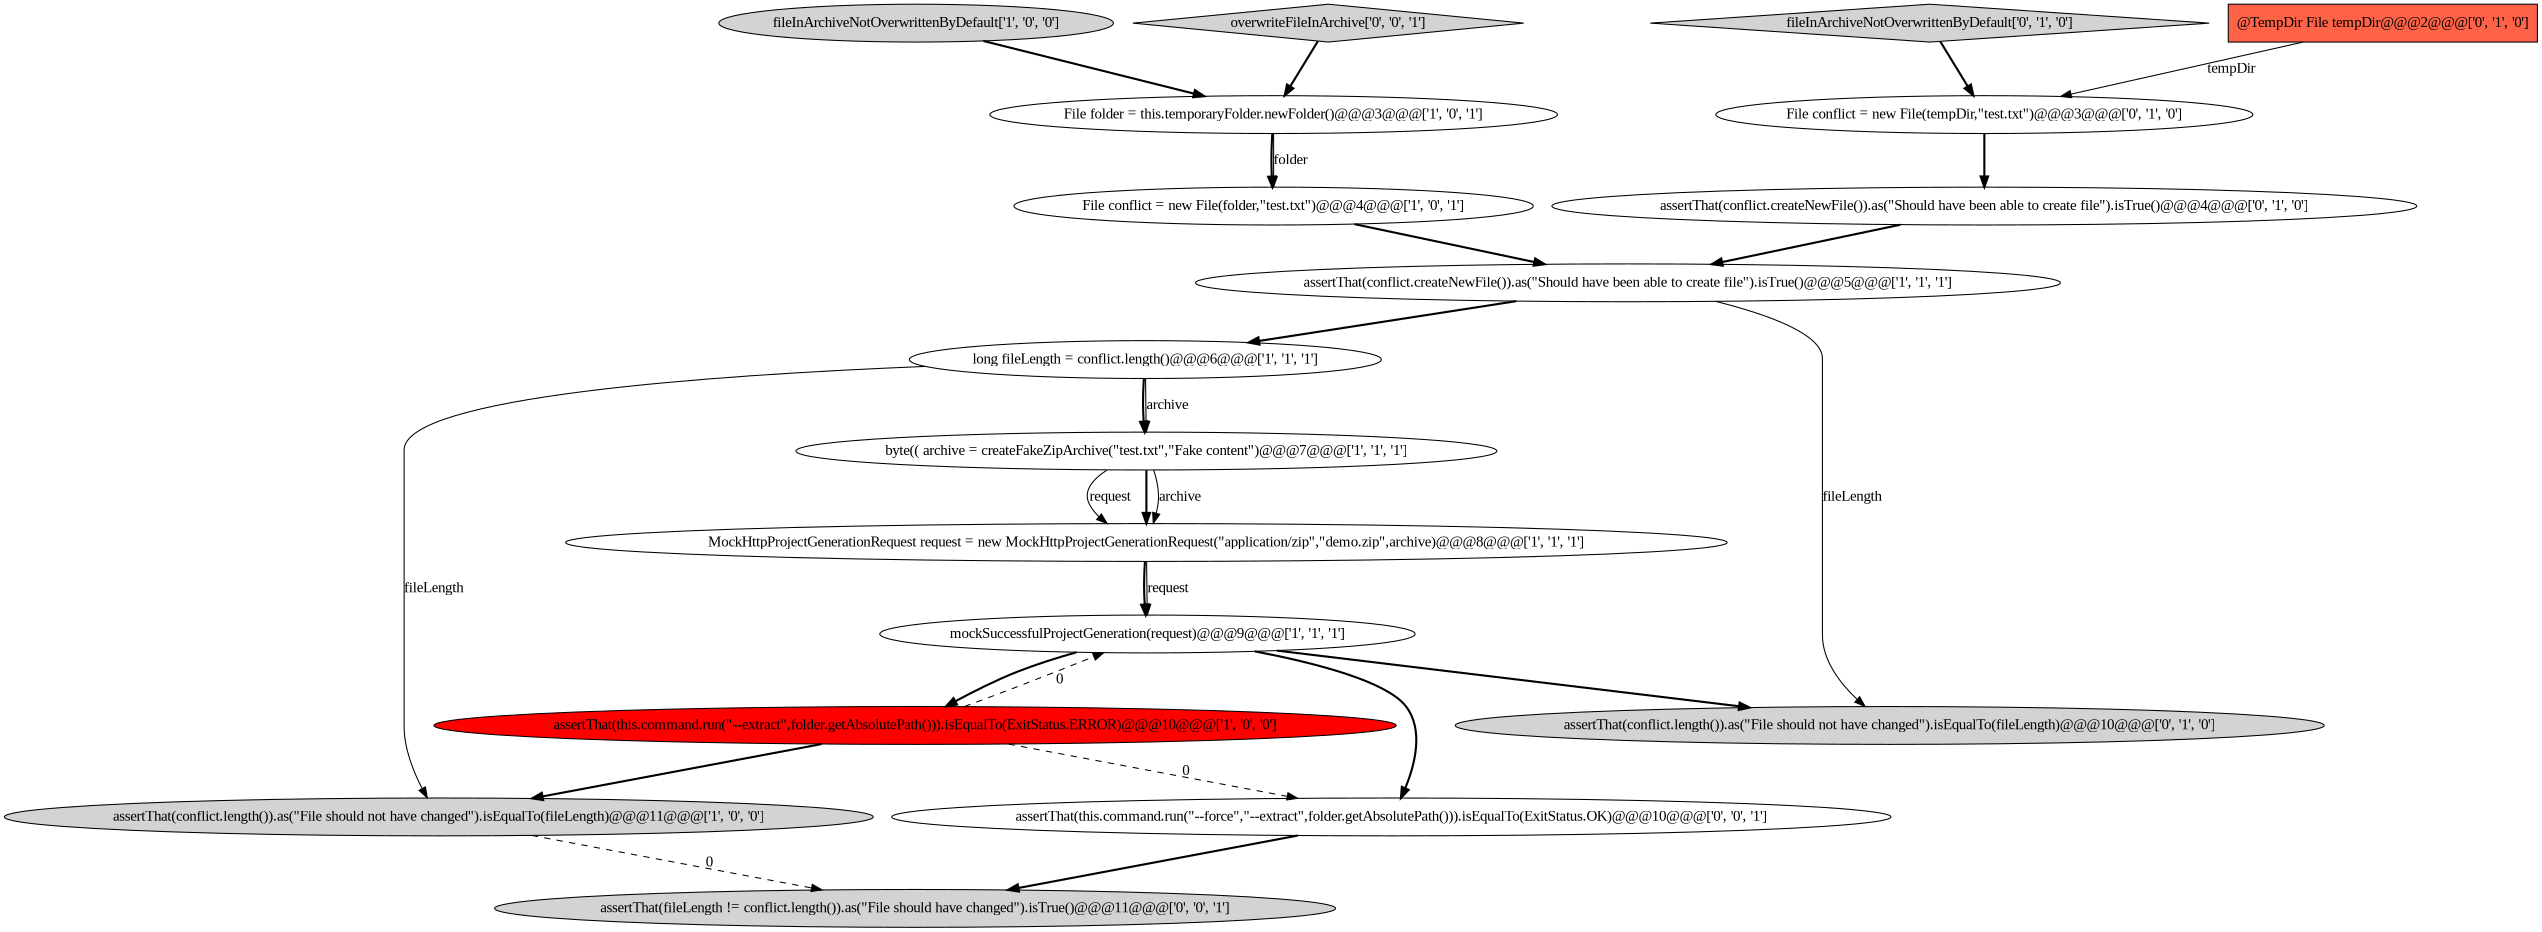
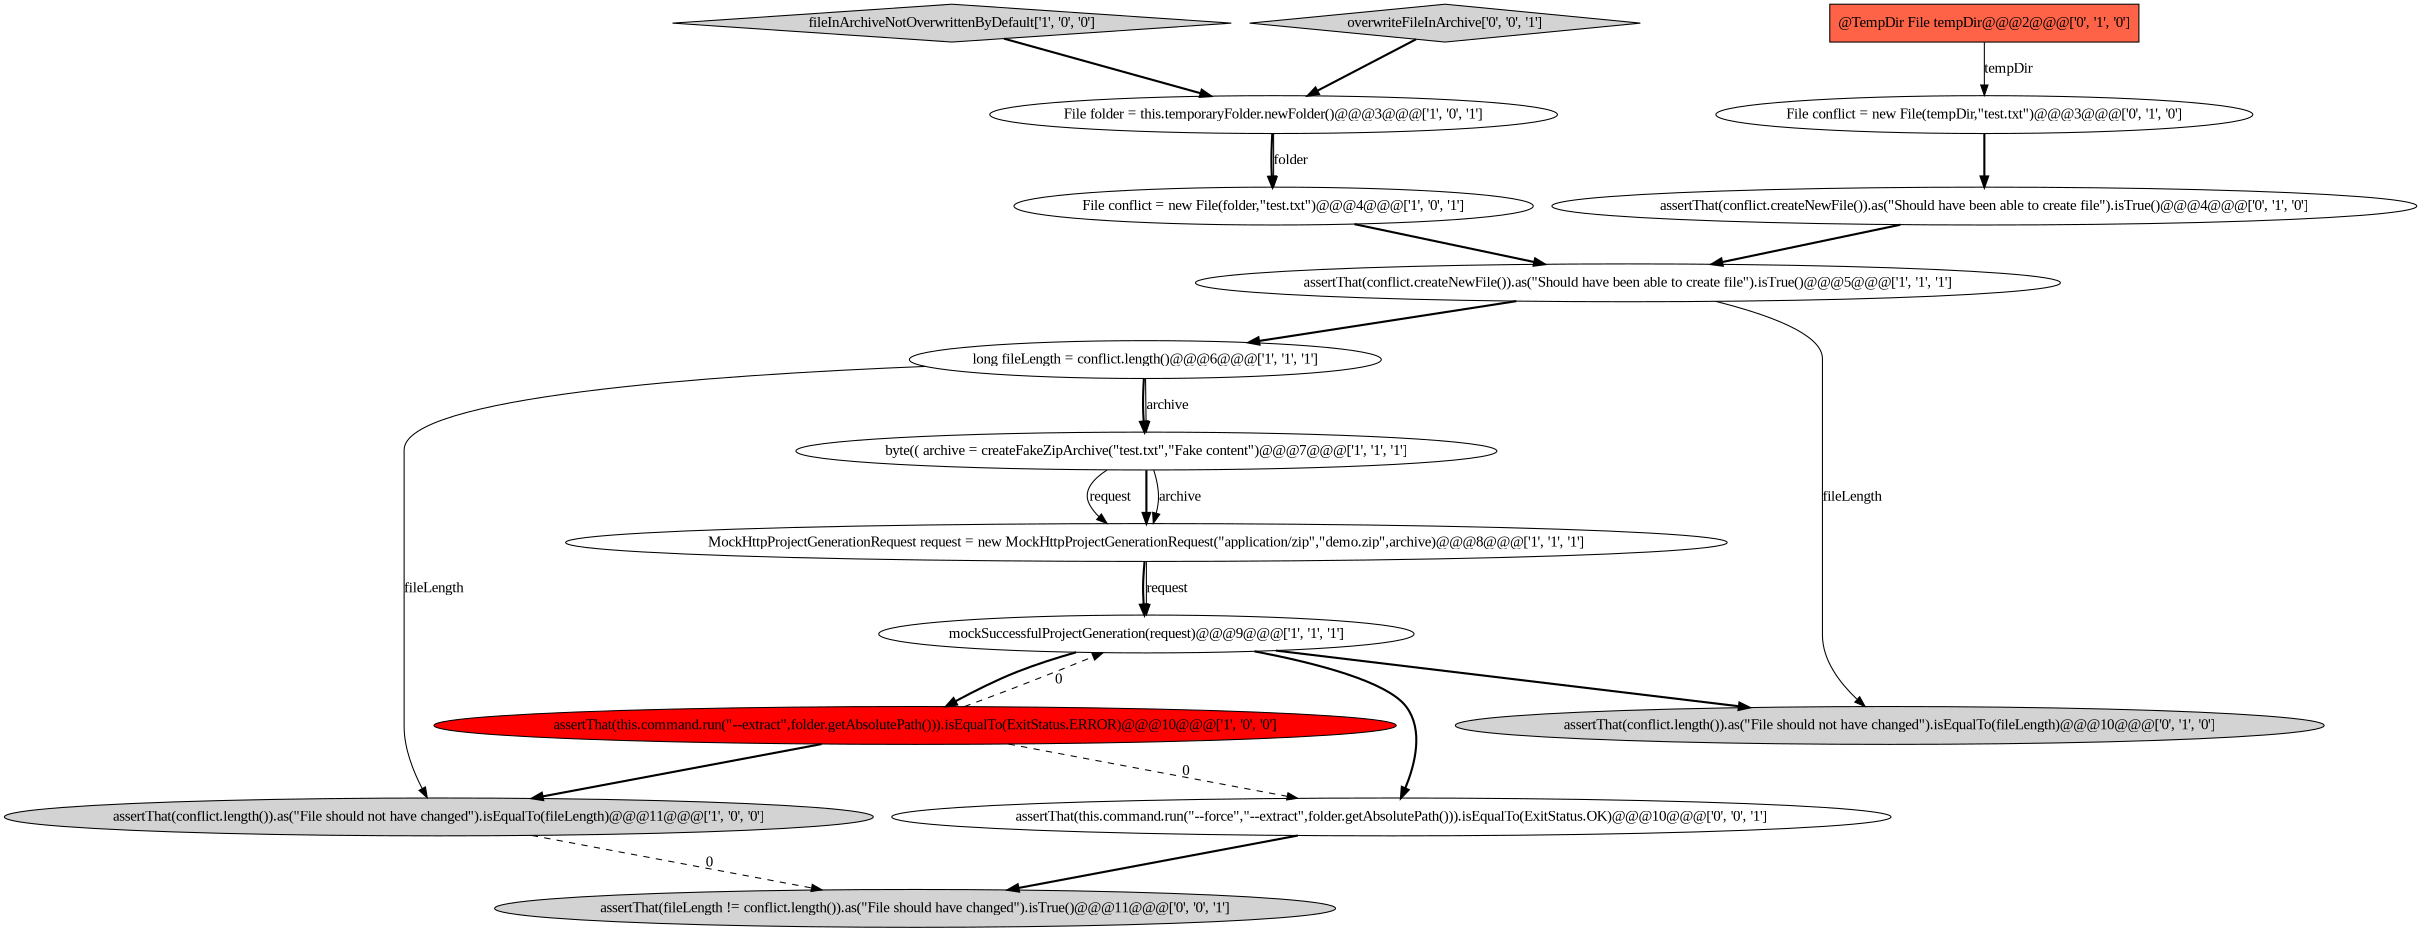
node "fileInArchiveNotOverwrittenByDefault['1', '0', '0']": shape ellipse -> diamond
node "fileInArchiveNotOverwrittenByDefault['0', '1', '0']": removed
